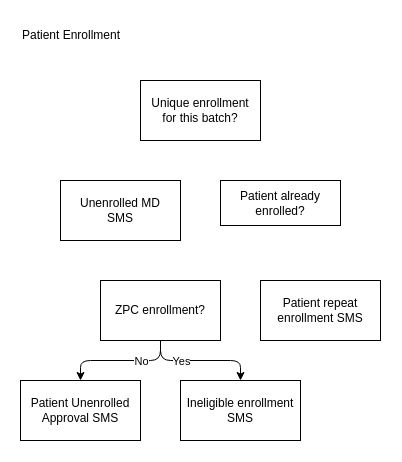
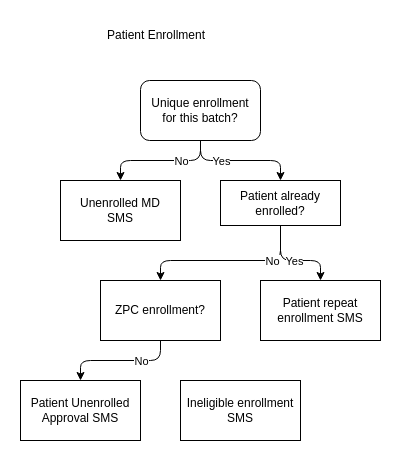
node "Patient Enrollment": moved (81, 36) -> (166, 36)
node "Unique enrollment for this batch?": shape rectangle -> rounded rectangle
edge "Unique enrollment for this batch?" -> "Unenrolled MD SMS": added, label "No"
edge "Unique enrollment for this batch?" -> "Patient already enrolled?": added, label "Yes"
edge "Patient already enrolled?" -> "ZPC enrollment?": added, label "No"
edge "Patient already enrolled?" -> "Patient repeat enrollment SMS": added, label "Yes"
edge "ZPC enrollment?" -> "Ineligible enrollment SMS": removed, label "Yes"
